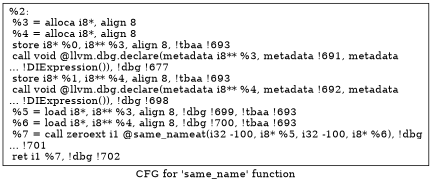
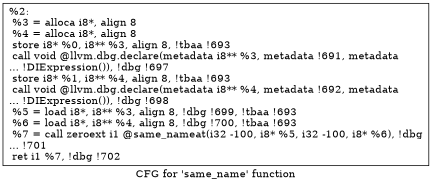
node "%2:": text "... !DIExpression()), !dbg !677" -> "... !DIExpression()), !dbg !697"
